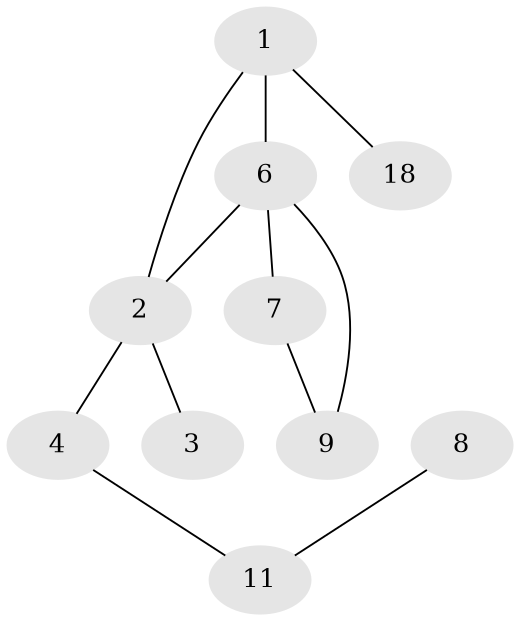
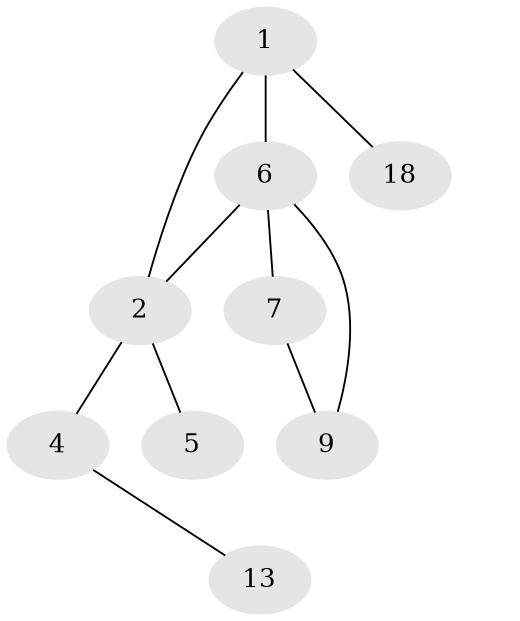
node "3": label "3" -> "5"
node "8": removed
node "11": label "11" -> "13"
